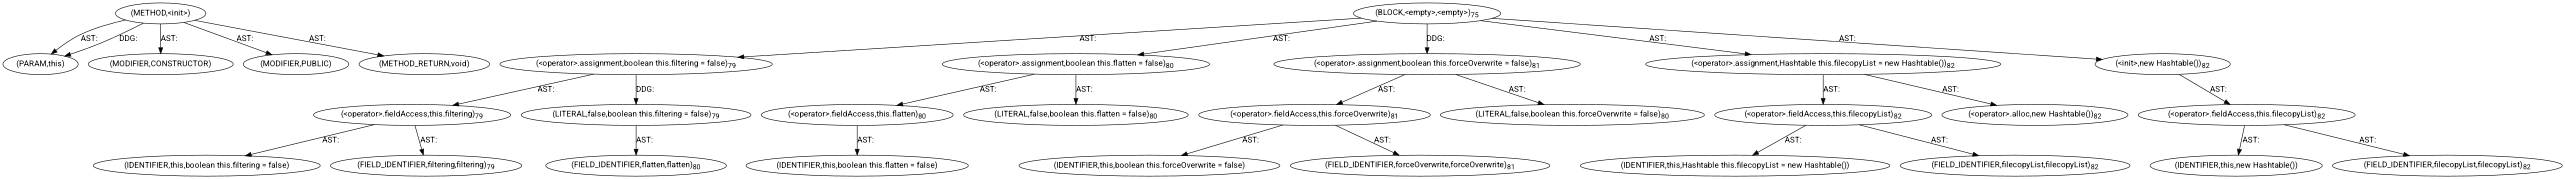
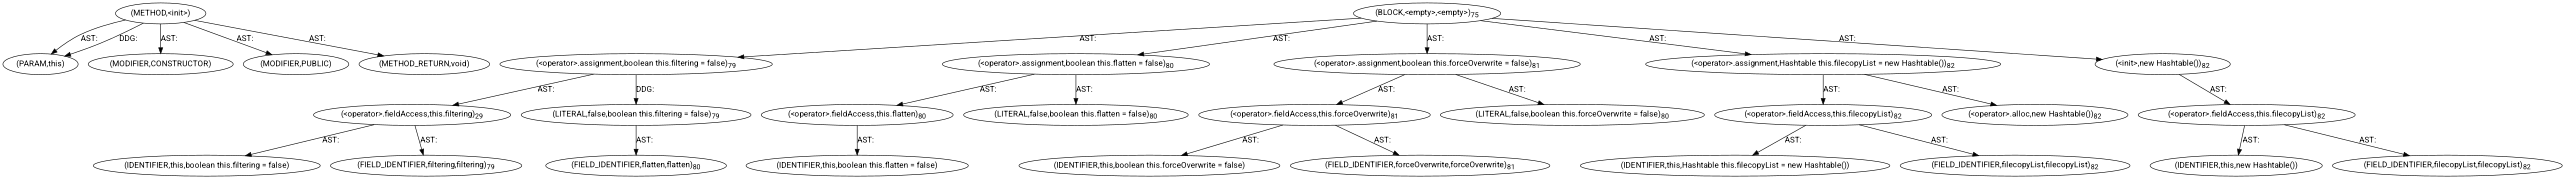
edge "(BLOCK,<empty>,<empty>)" -> "(<operator>.assignment,boolean this.forceOverwrite = false)": label "DDG: " -> "AST: "
node "(<operator>.fieldAccess,this.filtering)": text "79" -> "29"
